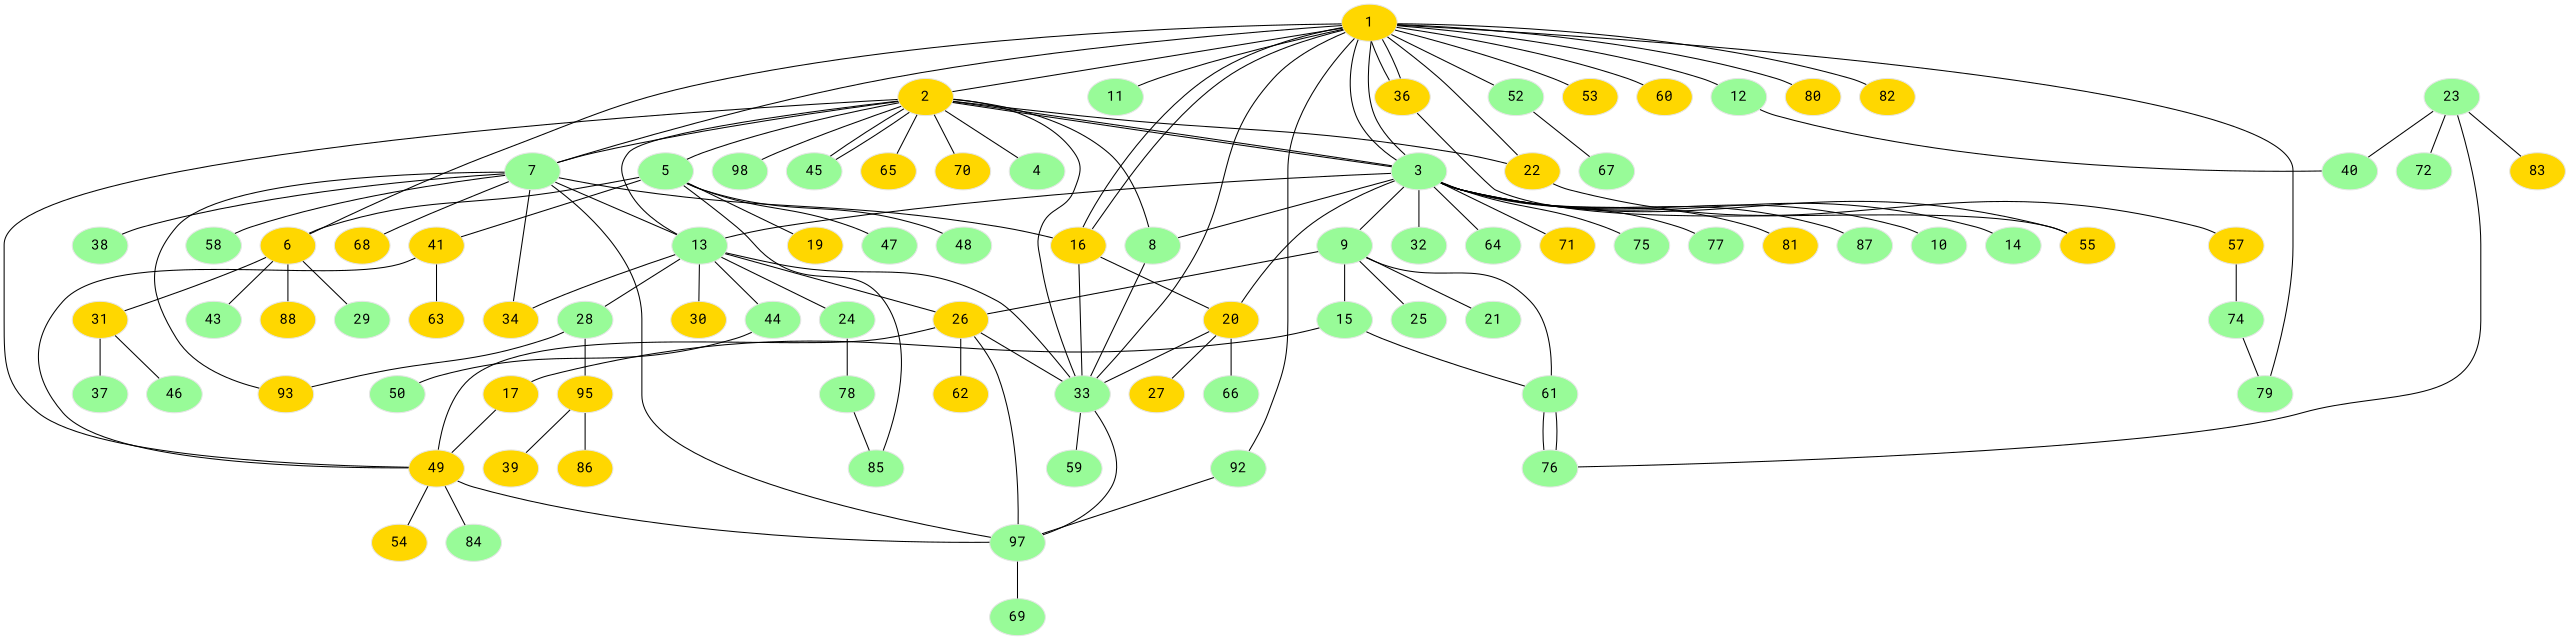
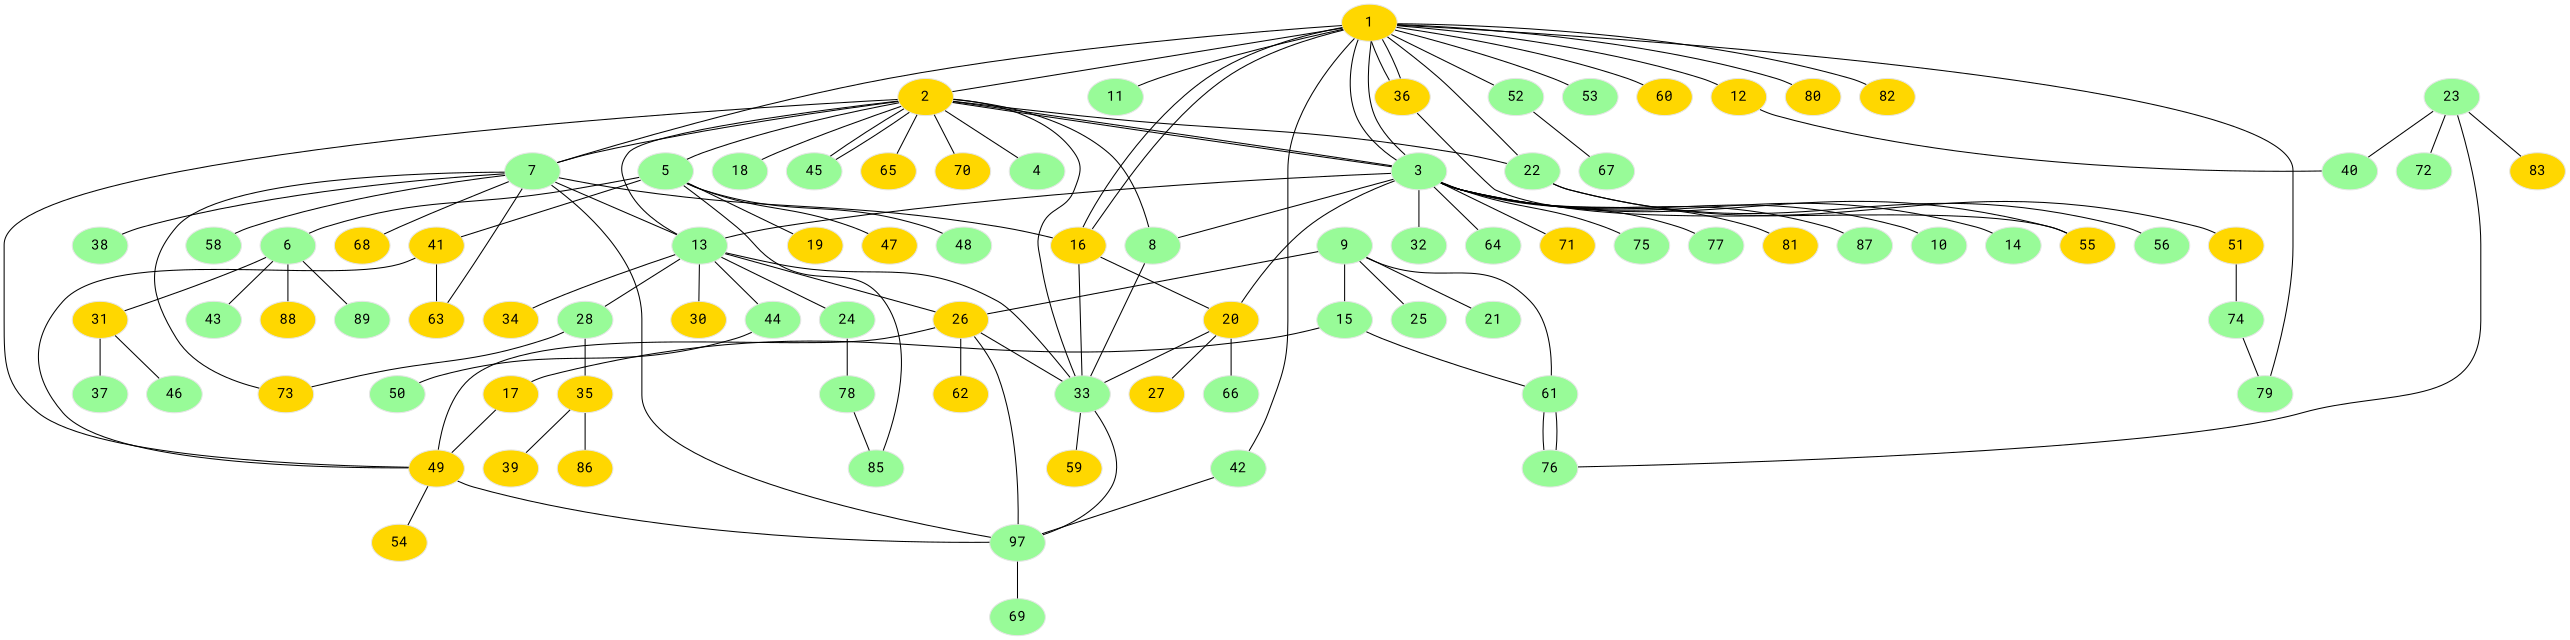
edge "1" -- "6": removed
node "53": fillcolor gold -> palegreen
node "12": fillcolor palegreen -> gold
node "98": label "98" -> "18"
node "22": fillcolor gold -> palegreen
edge "1" -- "33": removed
edge "3" -- "9": removed
node "6": fillcolor gold -> palegreen
edge "7" -- "34": now "7" -- "63"
node "47": fillcolor palegreen -> gold
node "56": added
node "57": label "57" -> "51"
node "29": label "29" -> "89"
node "93": label "93" -> "73"
node "95": label "95" -> "35"
node "59": fillcolor palegreen -> gold
node "92": label "92" -> "42"
node "84": removed
